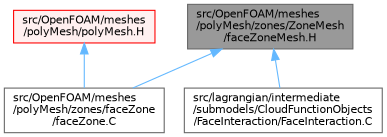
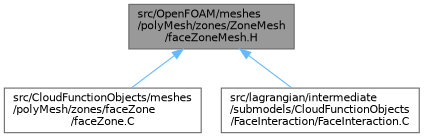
node "src/OpenFOAM/meshes /polyMesh/polyMesh.H": removed
node "src/OpenFOAM/meshes /polyMesh/zones/faceZone /faceZone.C": label "src/OpenFOAM/meshes /polyMesh/zones/faceZone /faceZone.C" -> "src/CloudFunctionObjects/meshes /polyMesh/zones/faceZone /faceZone.C"
